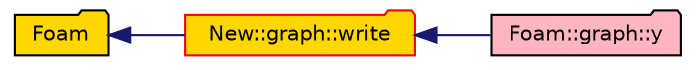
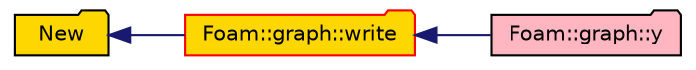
node "Foam": label "Foam" -> "New"
node "New::graph::write": label "New::graph::write" -> "Foam::graph::write"
